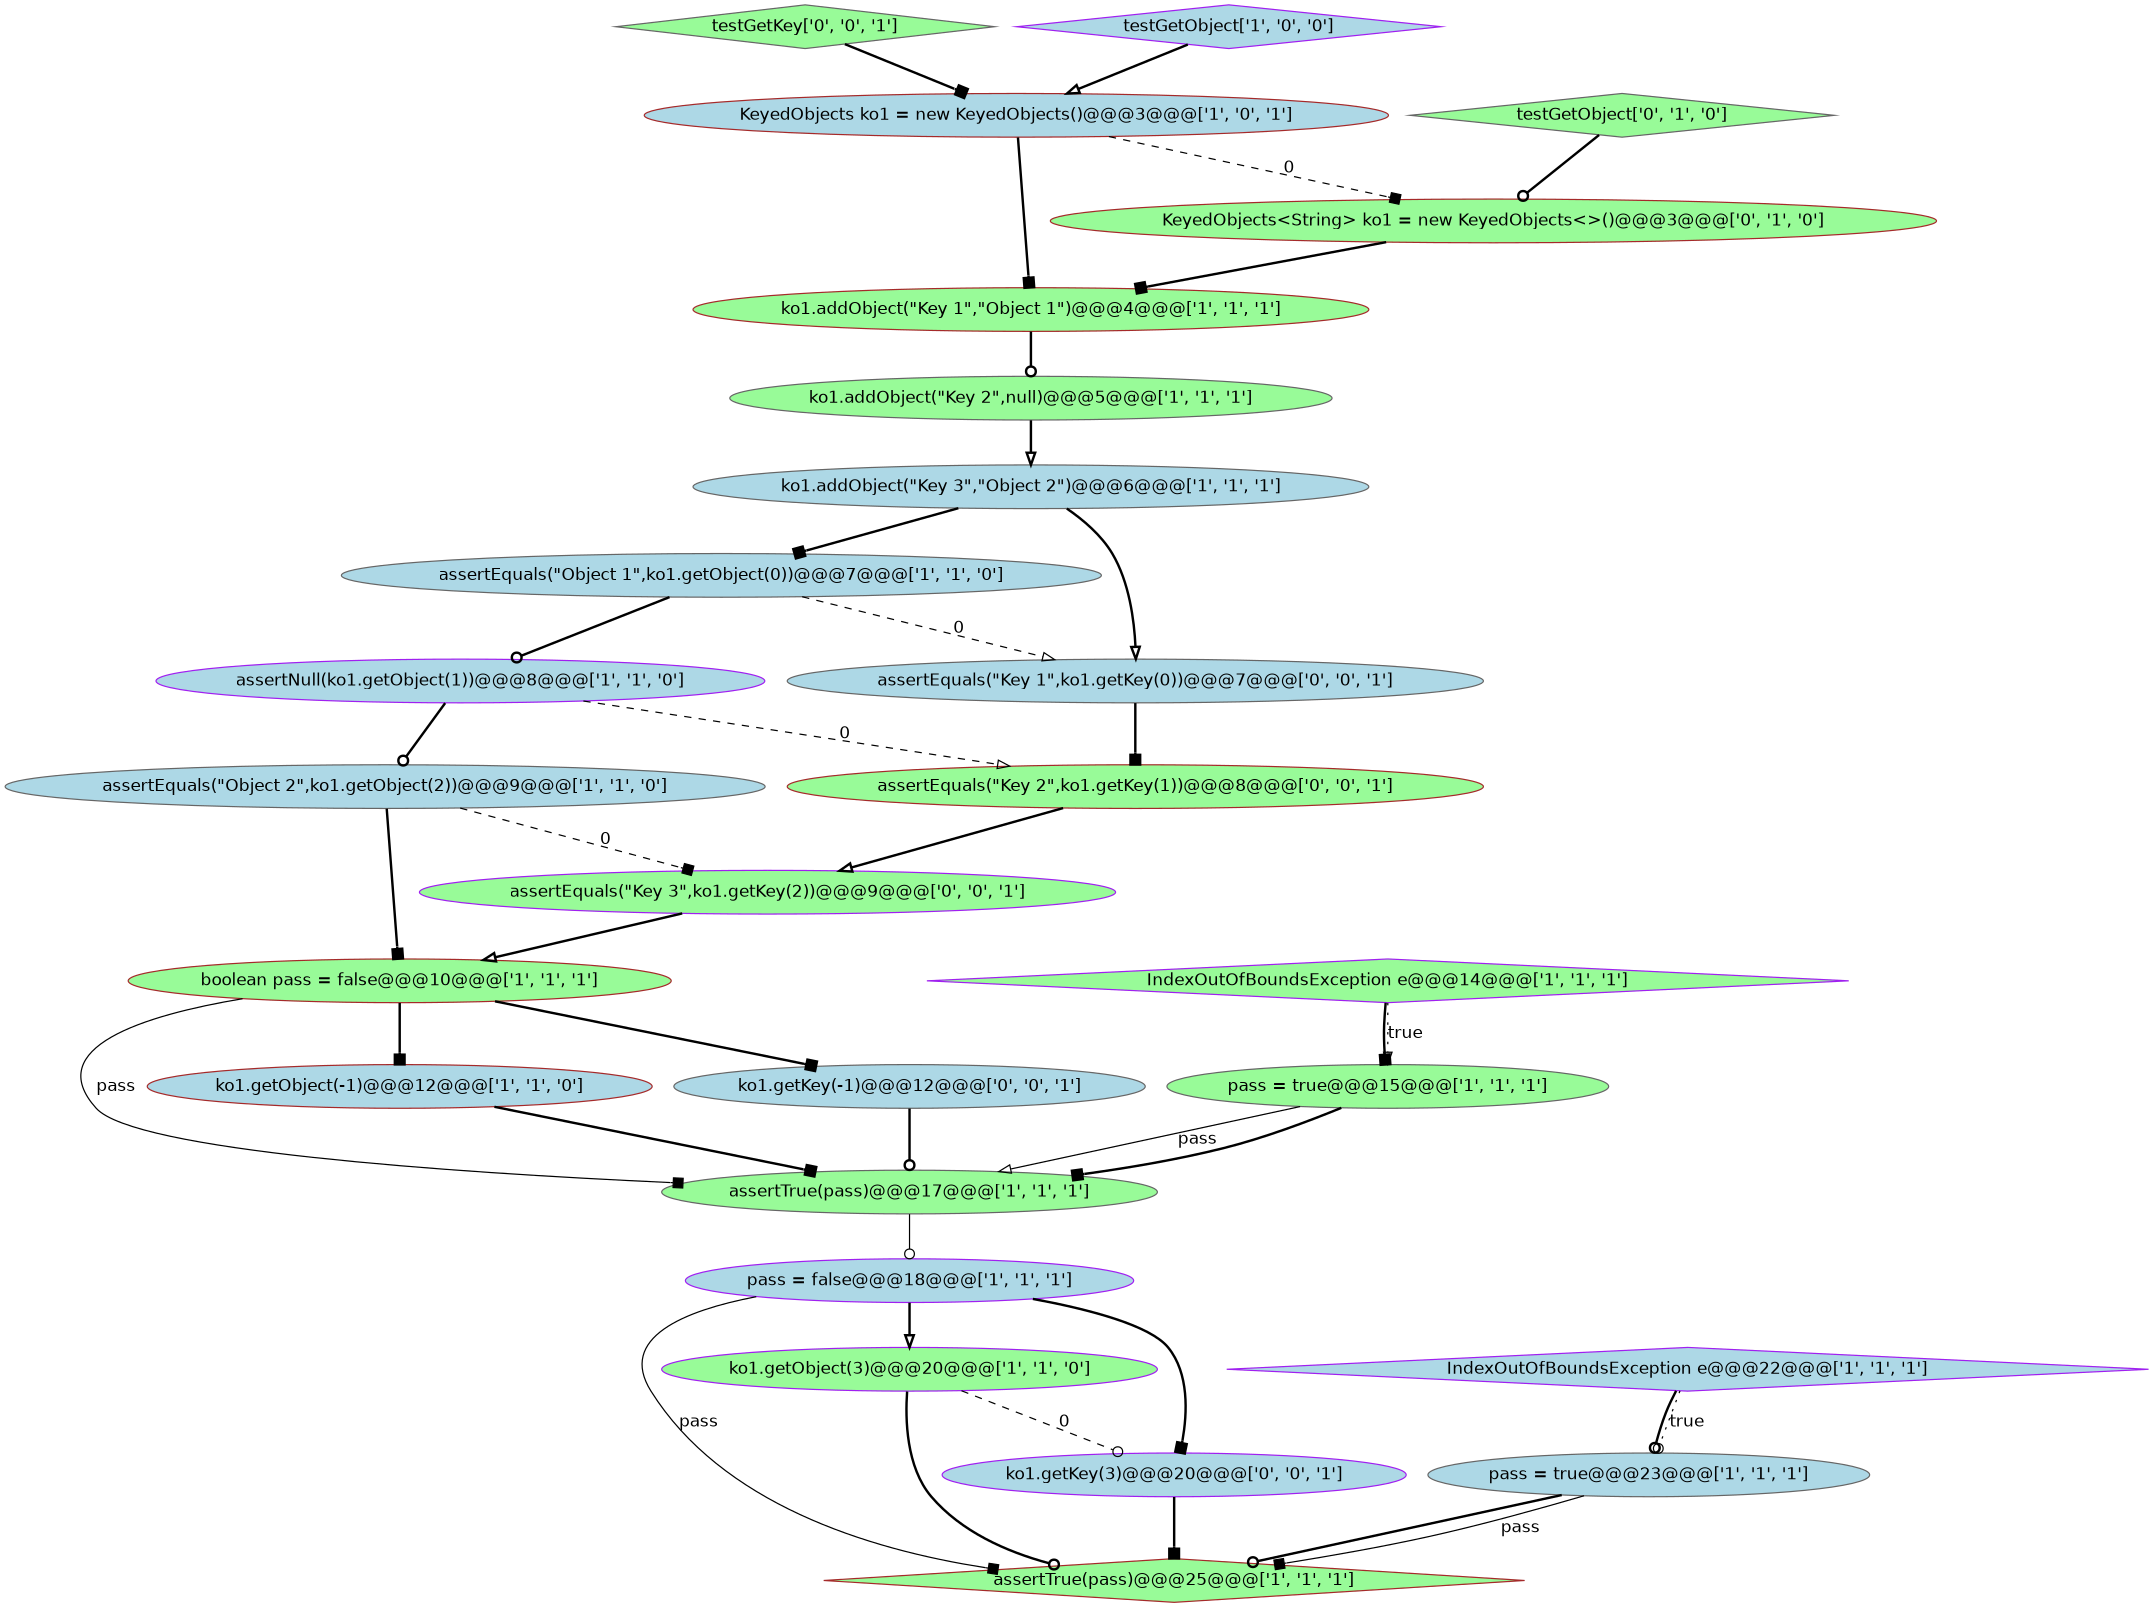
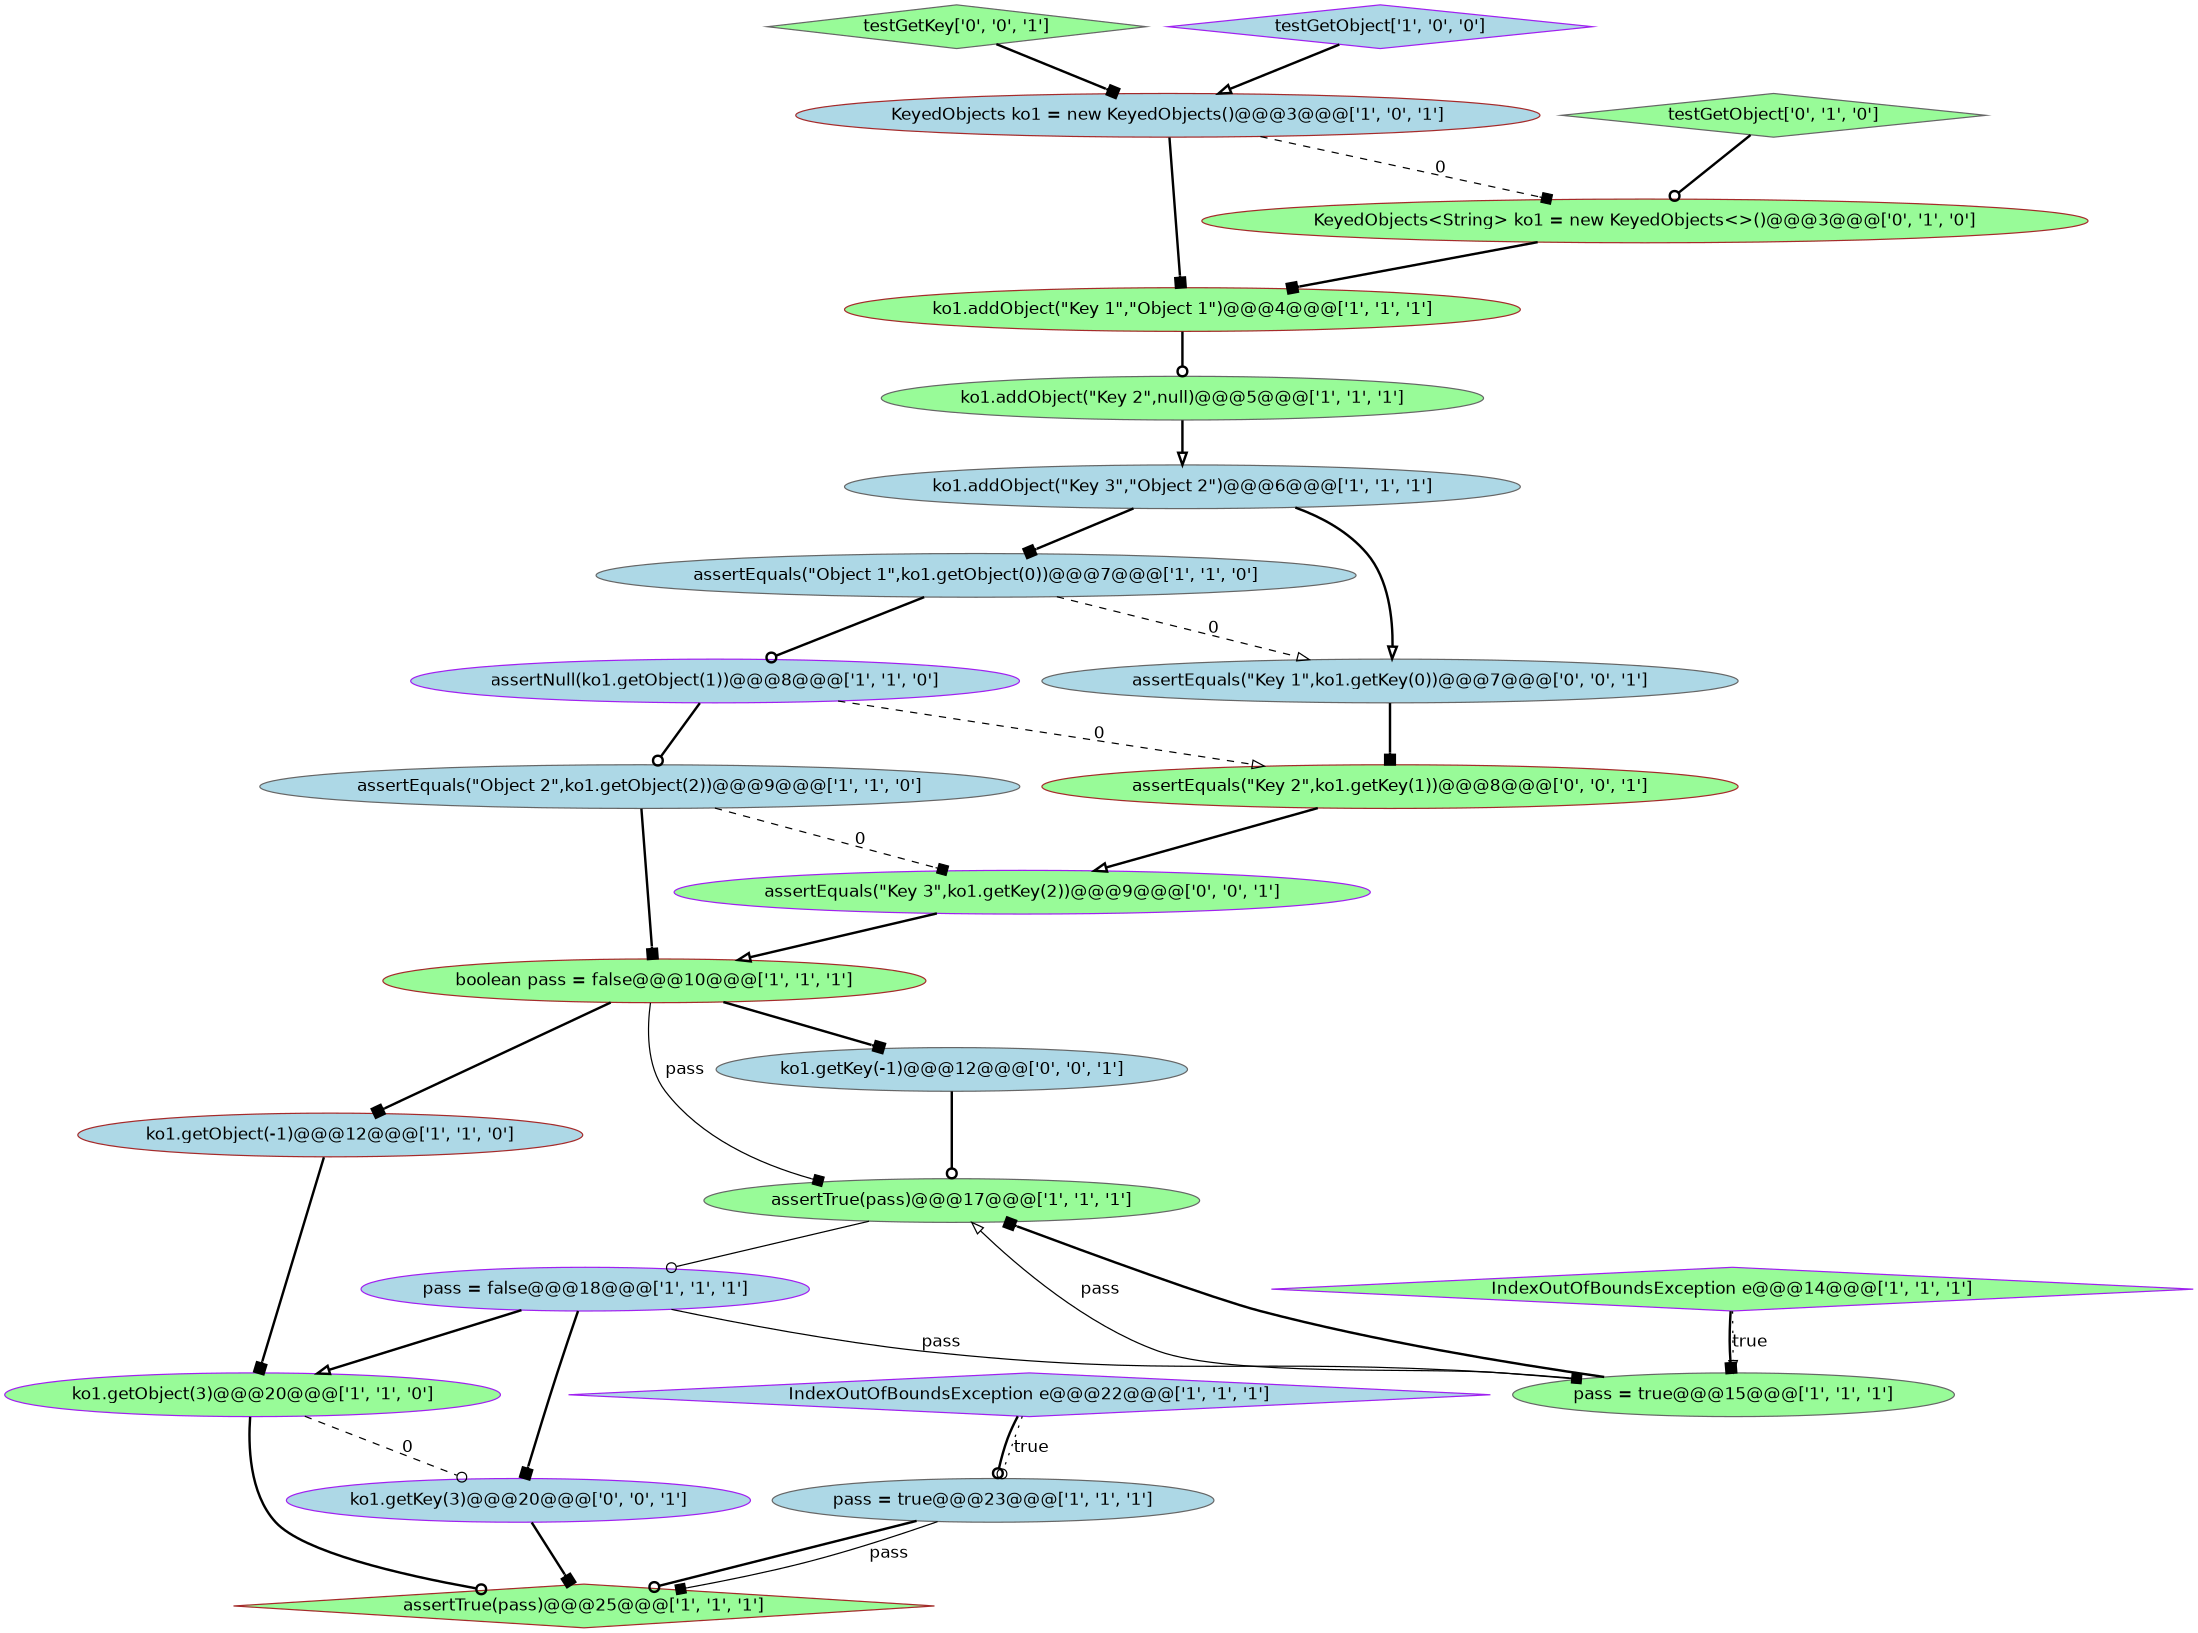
edge "ko1.getObject(-1)@@@12@@@['1', '1', '0']" -> "assertTrue(pass)@@@17@@@['1', '1', '1']": now "ko1.getObject(-1)@@@12@@@['1', '1', '0']" -> "ko1.getObject(3)@@@20@@@['1', '1', '0']"
edge "pass = false@@@18@@@['1', '1', '1']" -> "assertTrue(pass)@@@25@@@['1', '1', '1']": now "pass = false@@@18@@@['1', '1', '1']" -> "pass = true@@@15@@@['1', '1', '1']"
